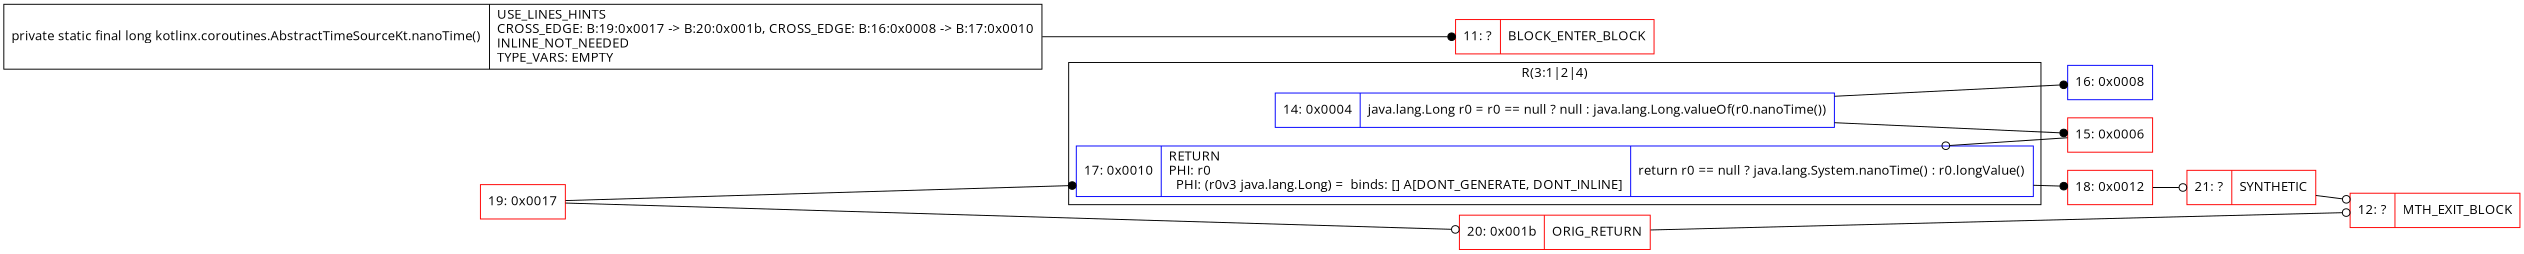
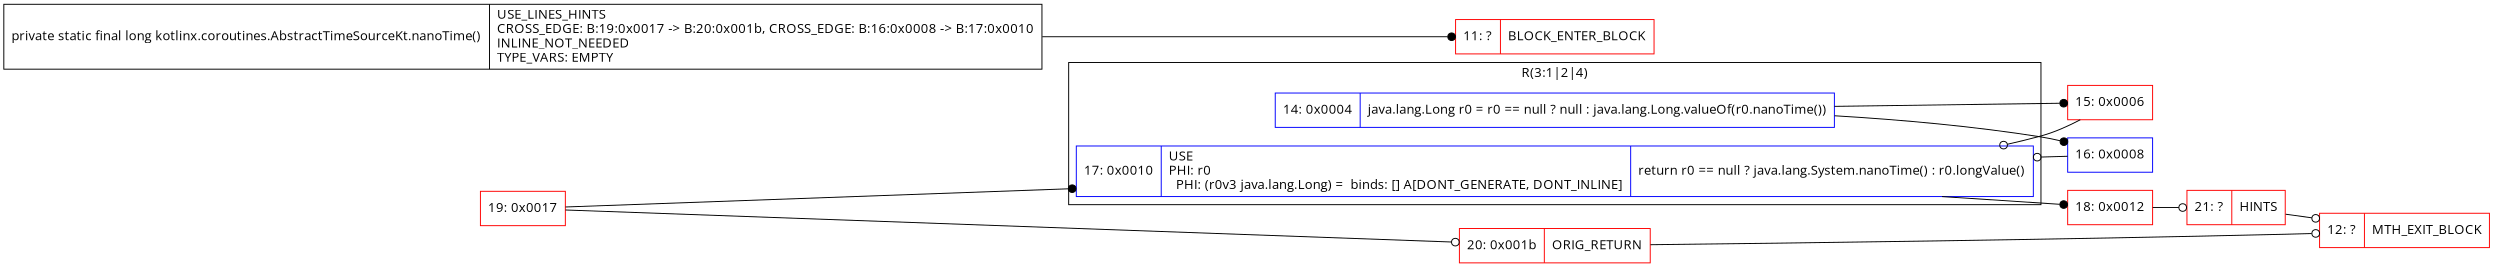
node "17: 0x0010": text "RETURN" -> "USE"
edge "16: 0x0008" -> "17: 0x0010": added
node "21: ?": text "SYNTHETIC" -> "HINTS"
